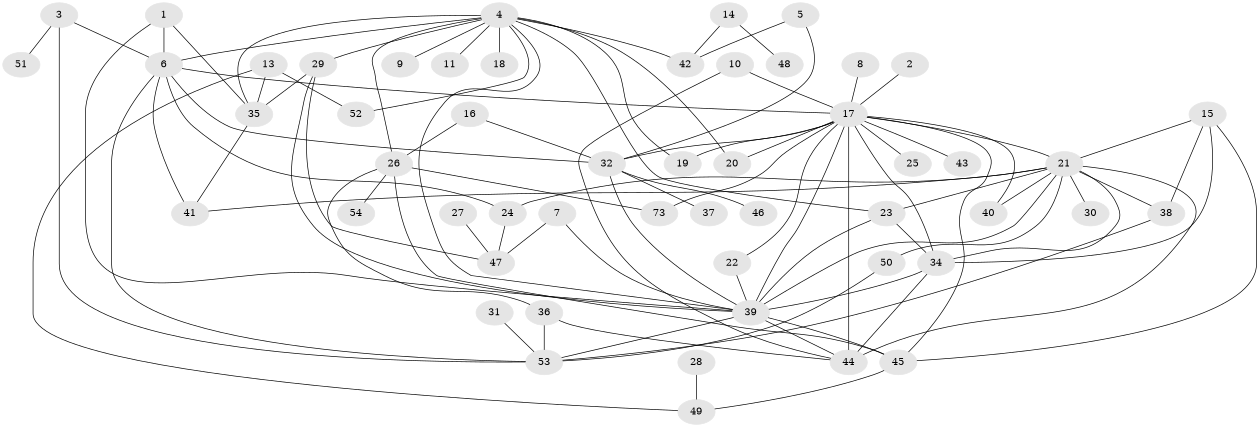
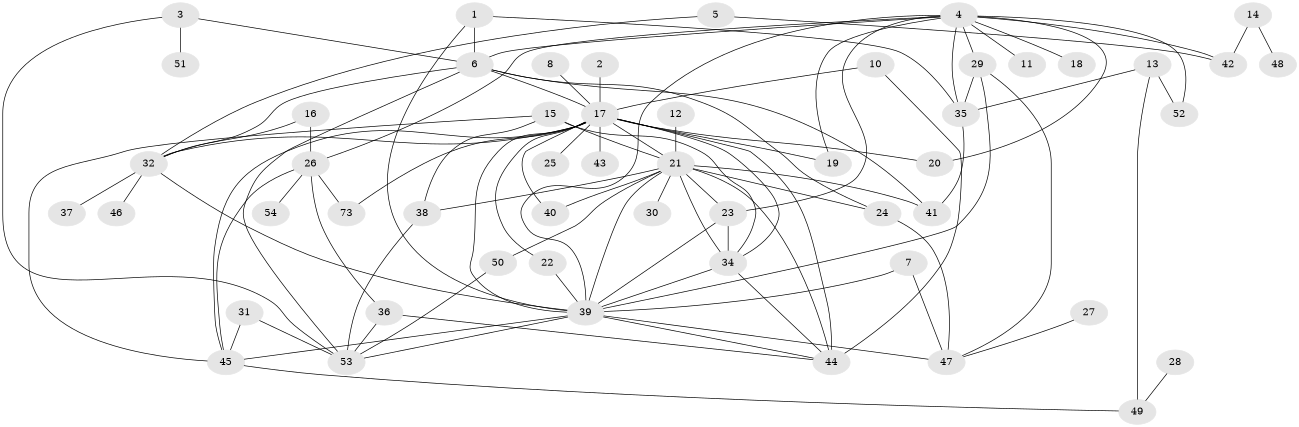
node "9": removed
node "12": added
edge "31" -- "45": added
edge "39" -- "47": added
